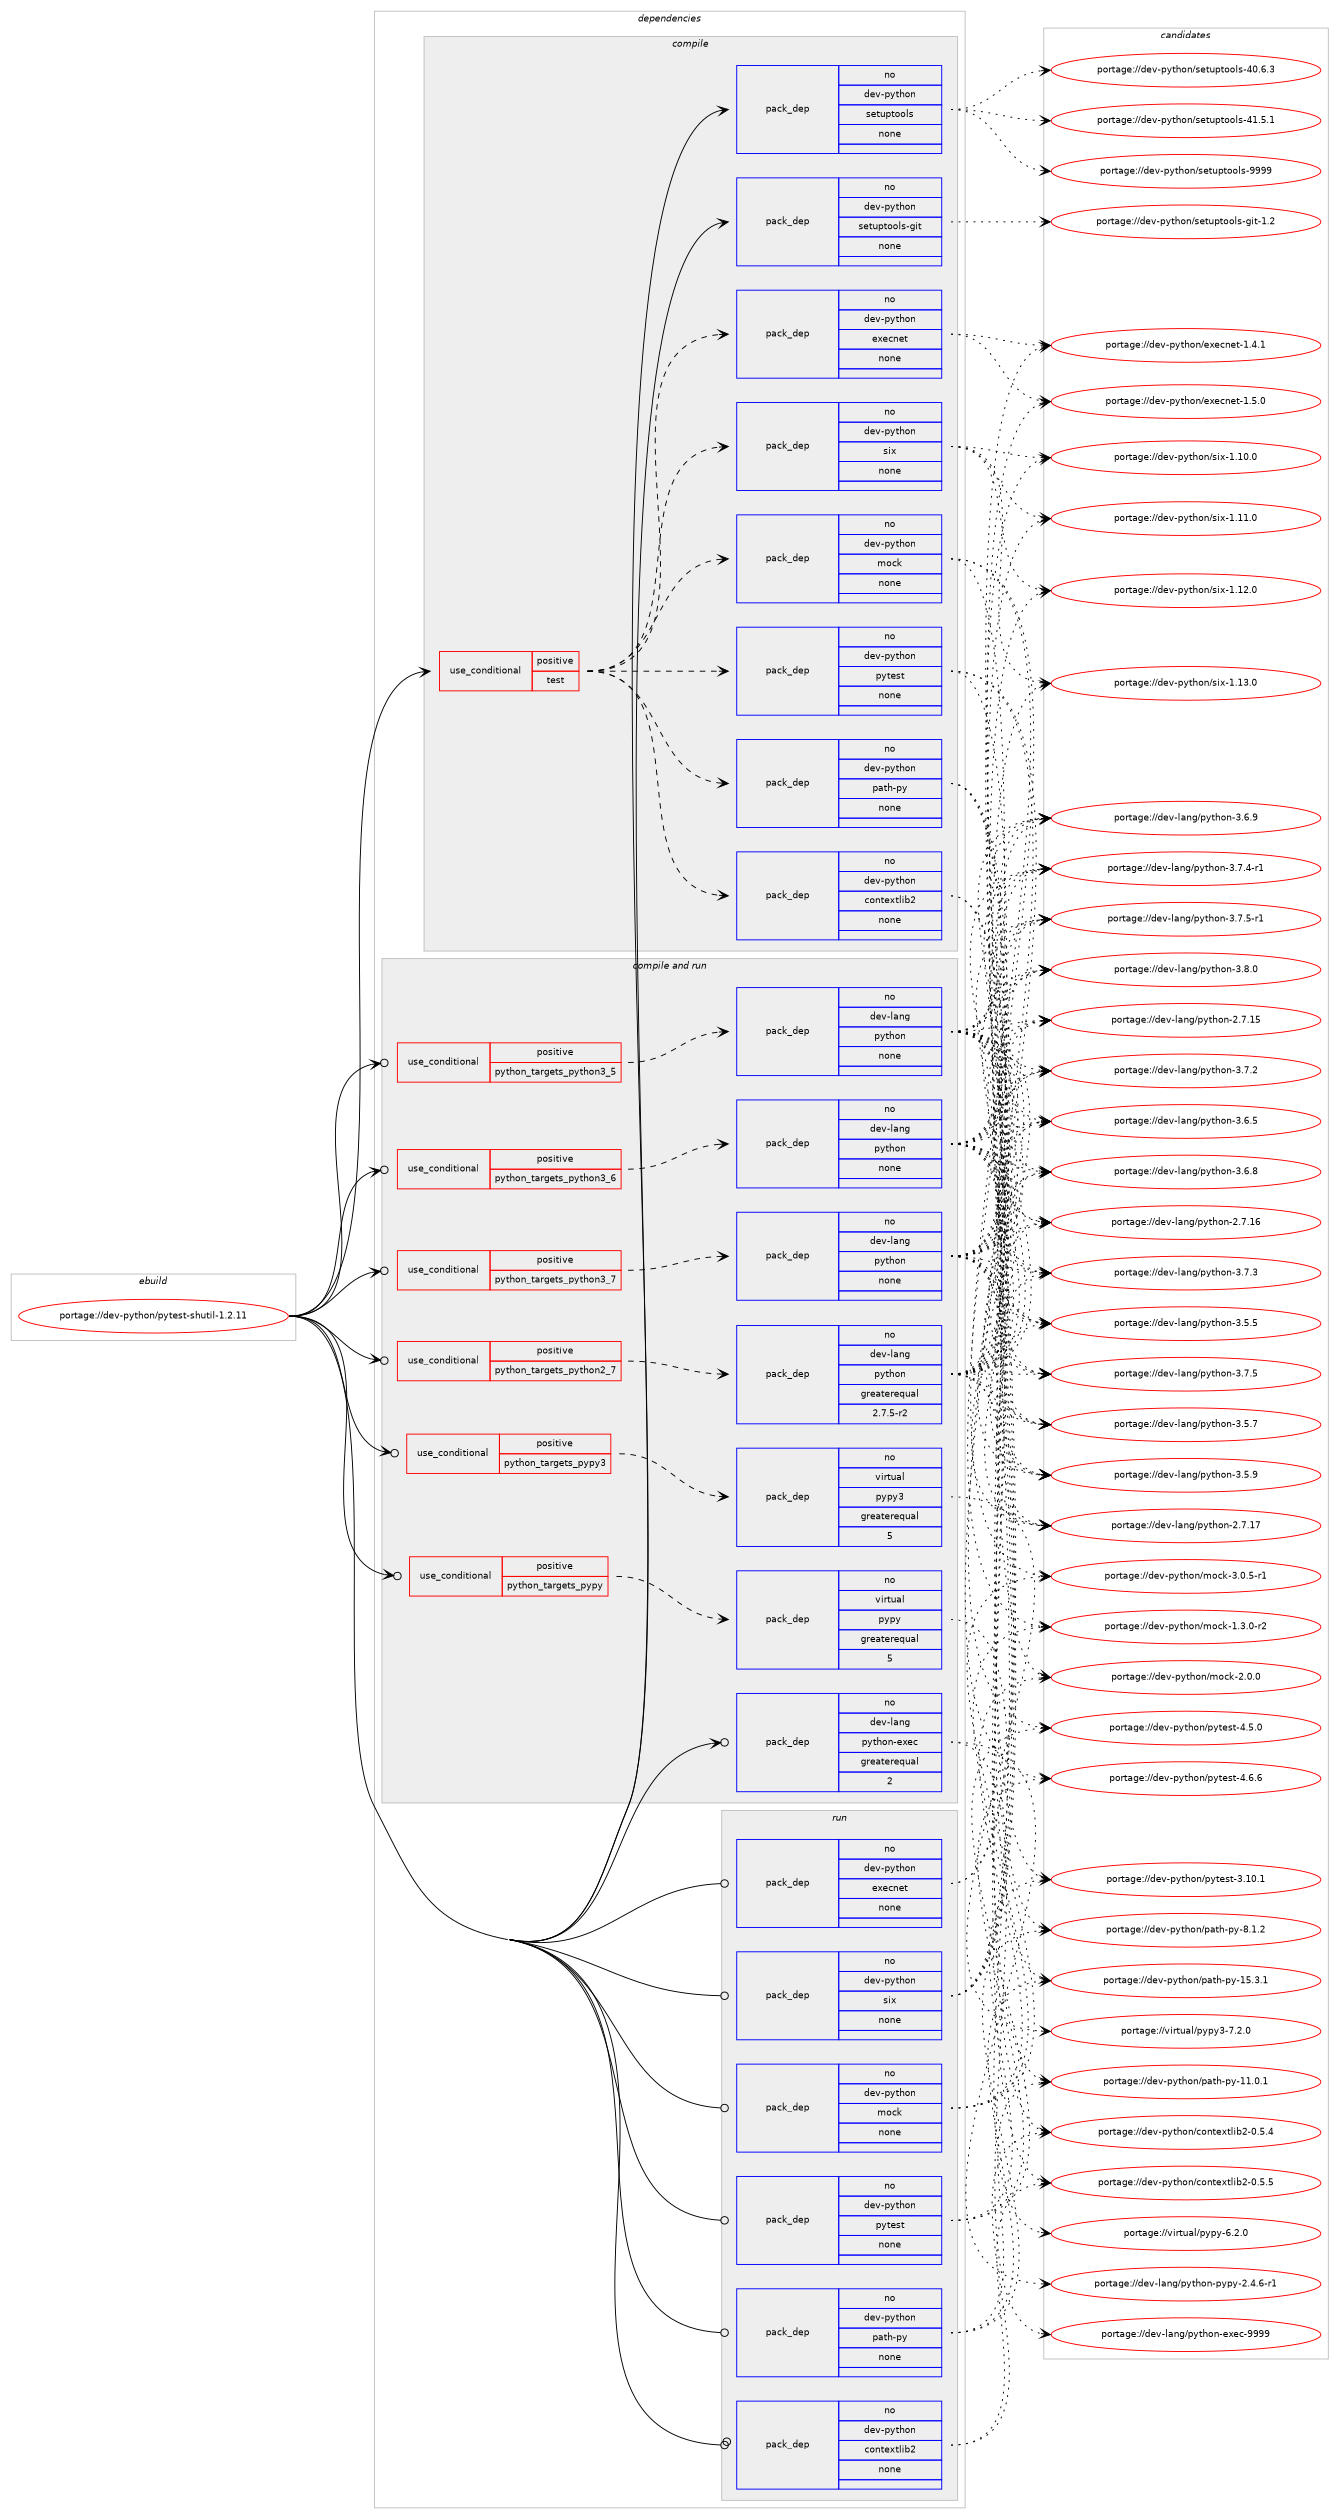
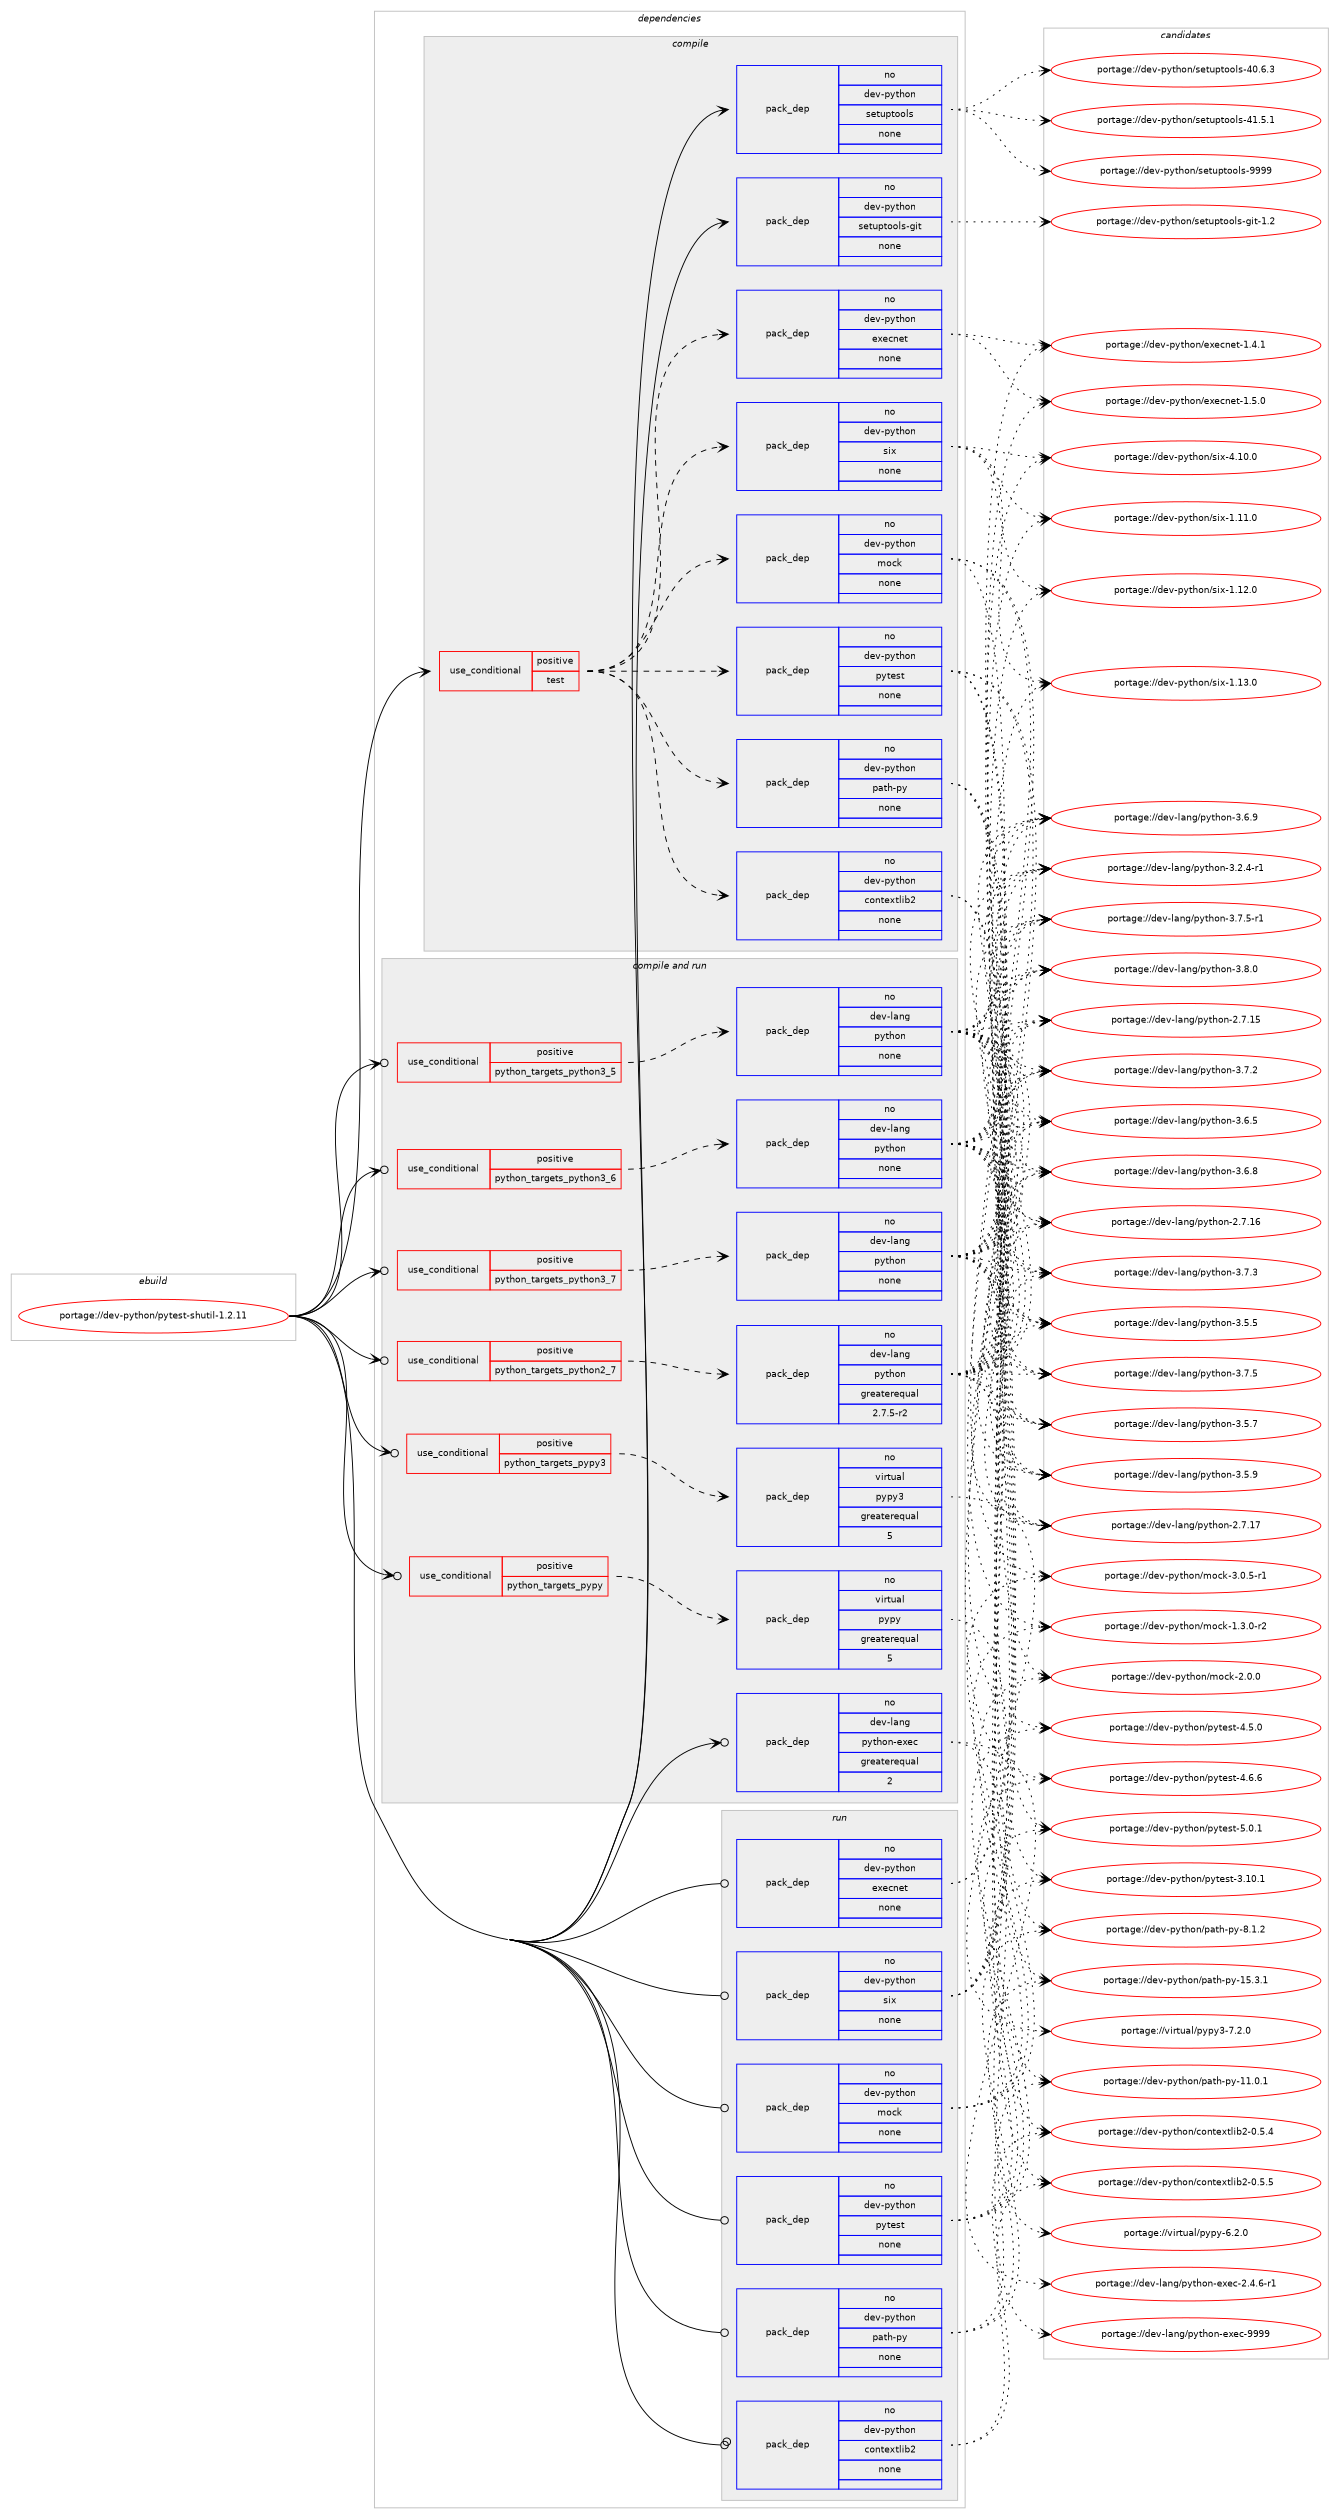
node "portage://dev-python/six-1.10.0": label "portage://dev-python/six-1.10.0" -> "portage://dev-python/six-4.10.0"
node "portage://dev-lang/python-3.7.4-r1": label "portage://dev-lang/python-3.7.4-r1" -> "portage://dev-lang/python-3.2.4-r1"
node "portage://dev-python/pytest-5.0.1": added
node "portage://dev-lang/python-pypy-2.4.6-r1": label "portage://dev-lang/python-pypy-2.4.6-r1" -> "portage://dev-lang/python-exec-2.4.6-r1"
